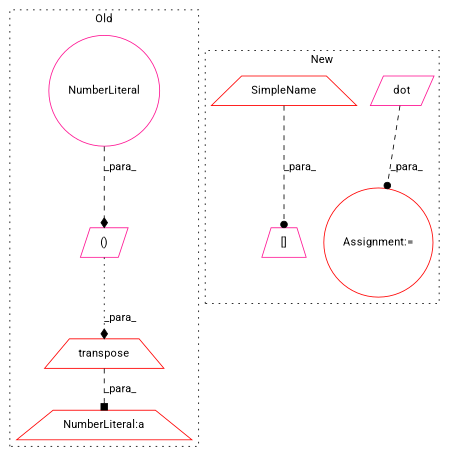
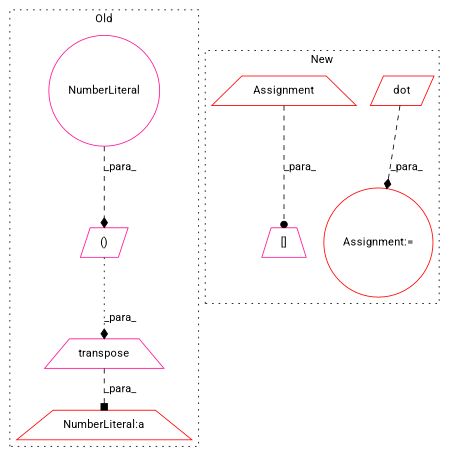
node "SimpleName": label "SimpleName" -> "Assignment"
node "dot": color deeppink -> red
edge "dot" -> "Assignment:=": arrowhead dot -> diamond
node "transpose": color red -> deeppink
